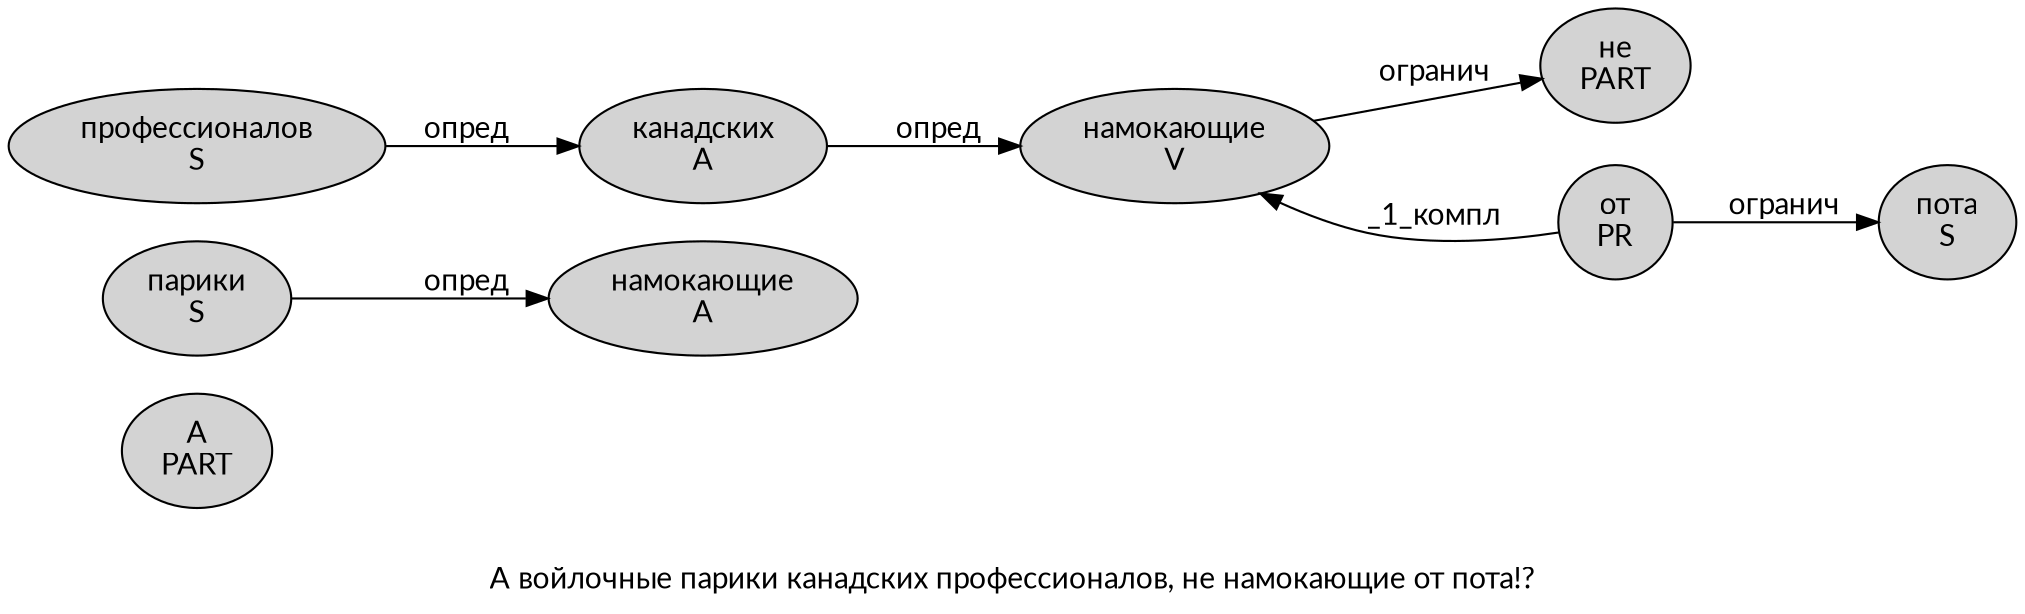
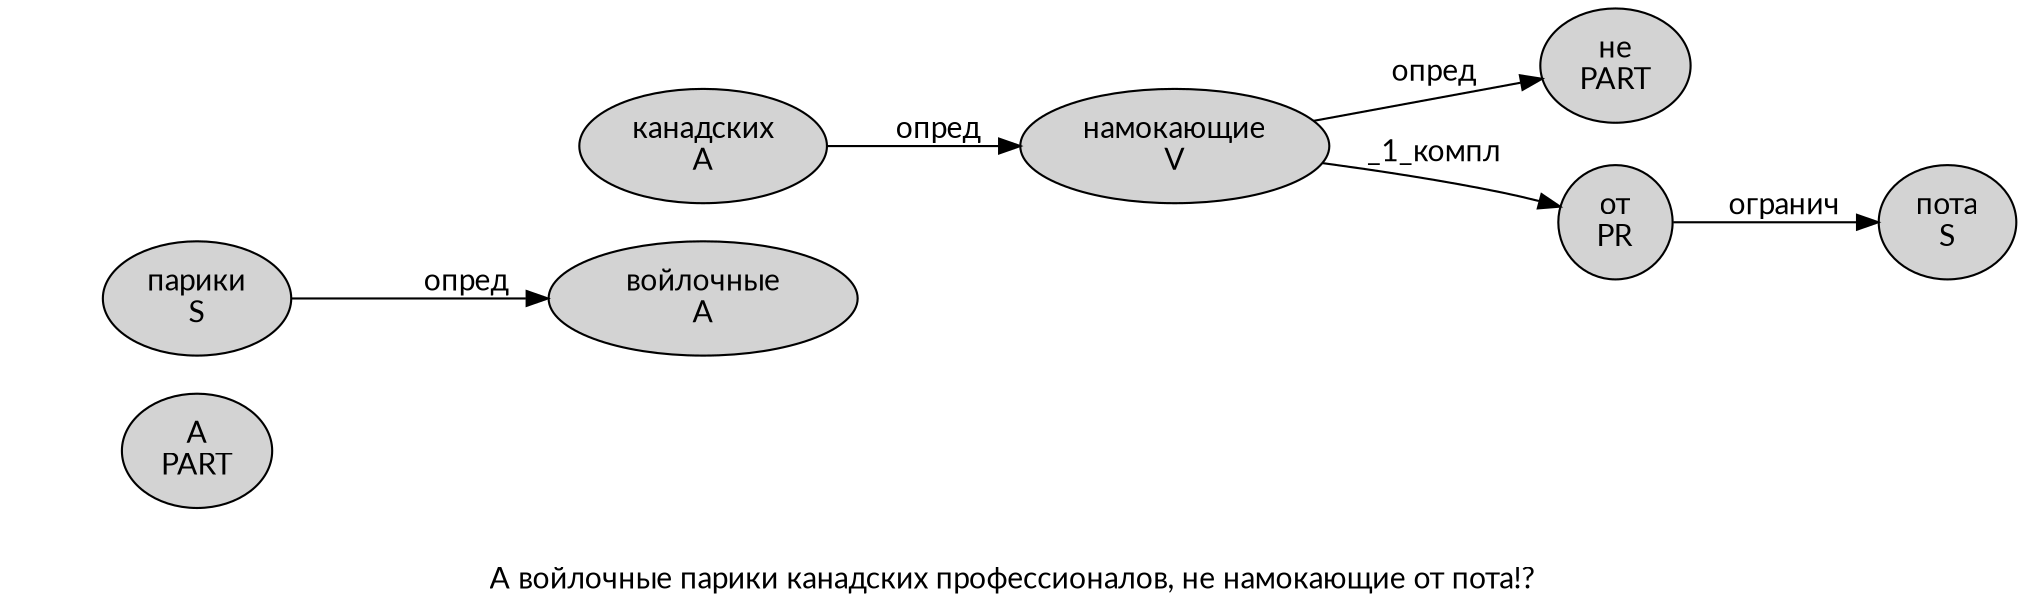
edge "намокающие V" -> "не PART": label "огранич" -> "опред"
node "профессионалов S": removed
edge "от PR" -> "намокающие V": reversed
node "намокающие A": label "намокающие A" -> "войлочные A"
